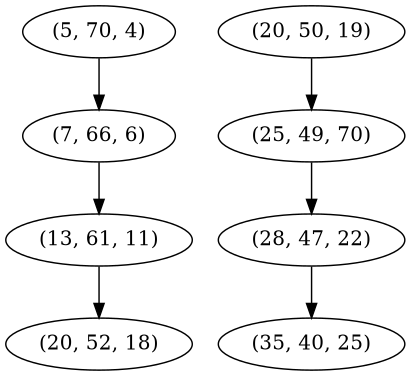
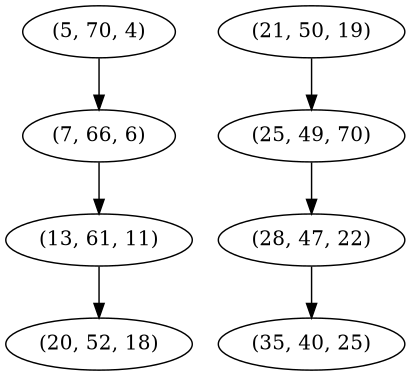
node "(20, 50, 19)": label "(20, 50, 19)" -> "(21, 50, 19)"
